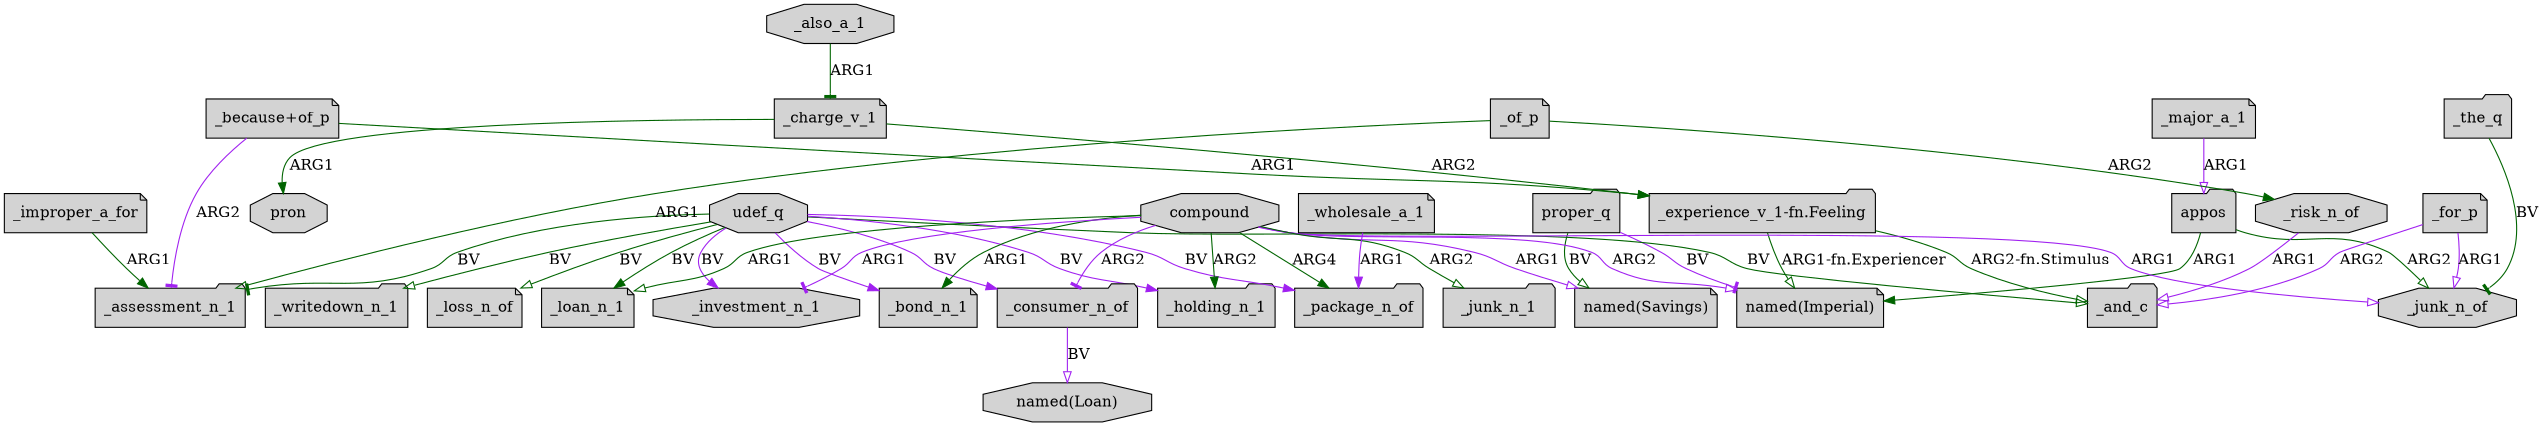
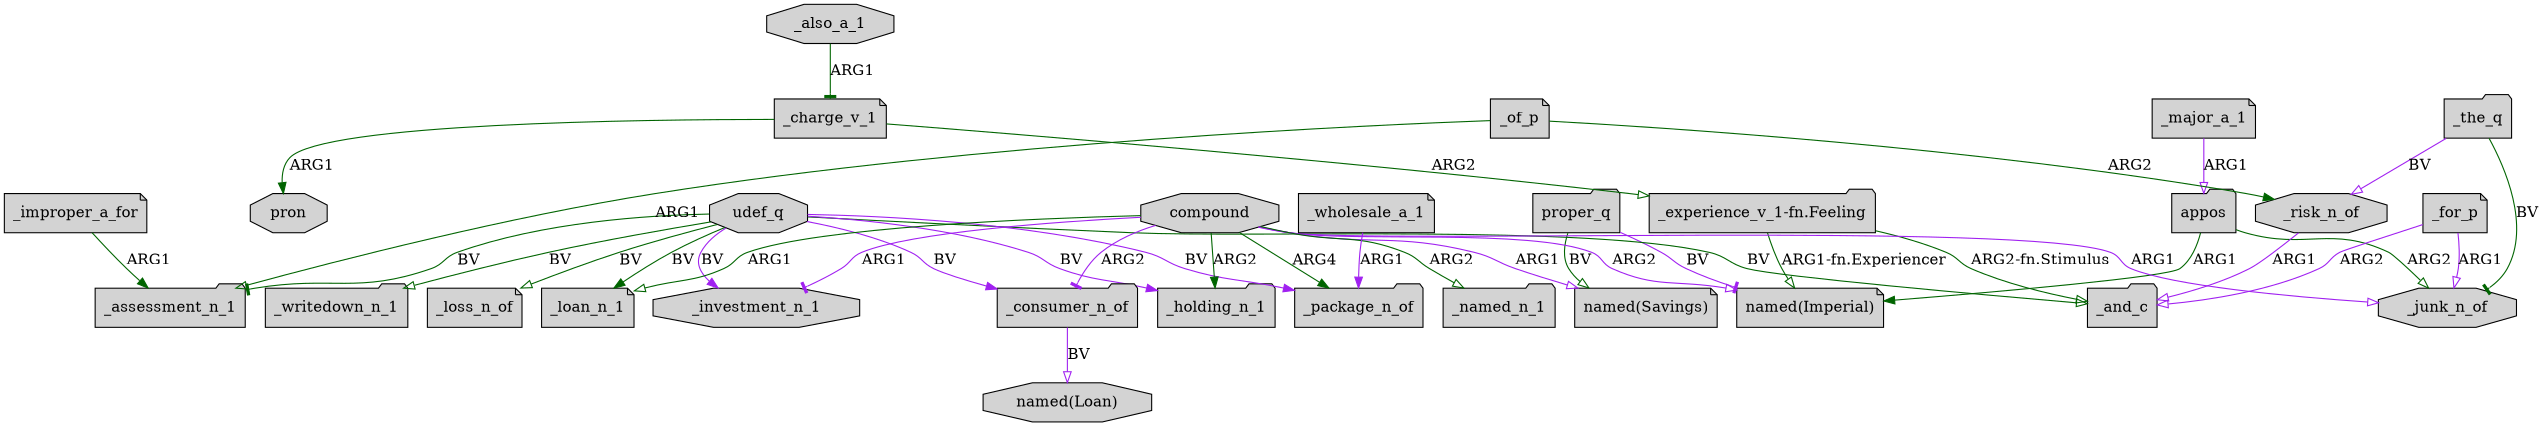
node "_because+of_p": removed
edge "_the_q" -> "_risk_n_of": added, label "BV"
node "_bond_n_1": removed
node "_junk_n_1": label "_junk_n_1" -> "_named_n_1"
